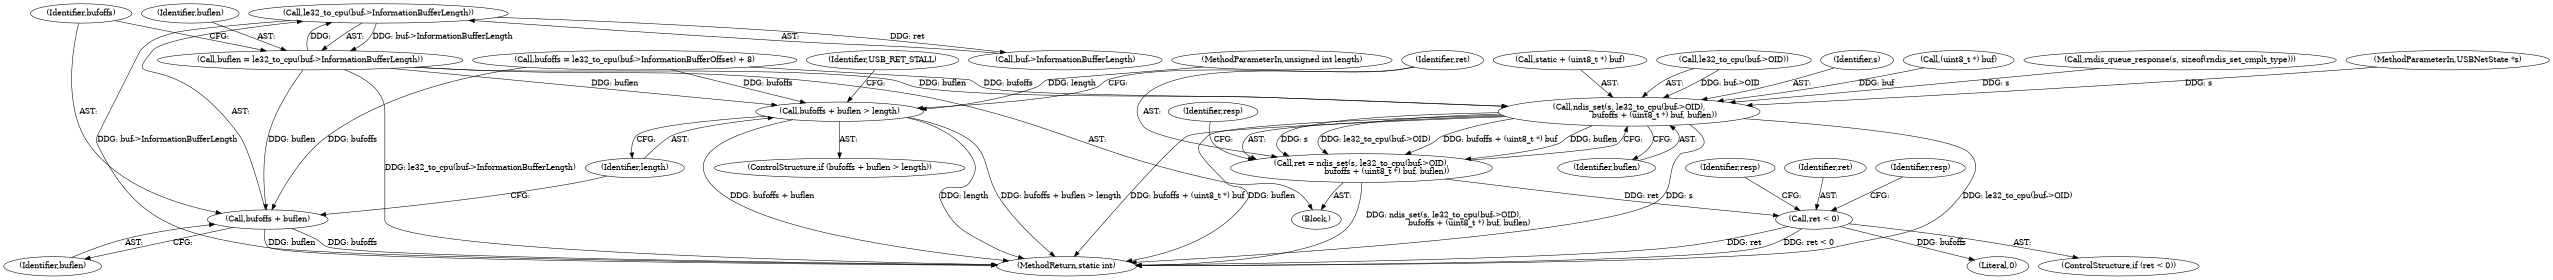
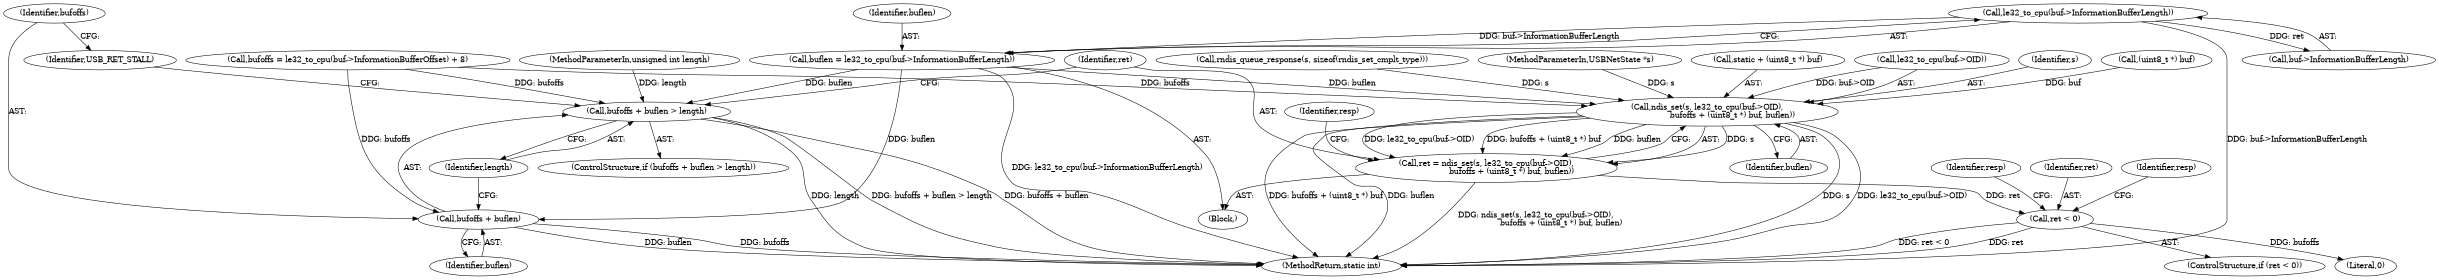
edge "(Identifier,bufoffs)" -> "(Call,buflen = le32_to_cpu(buf->InformationBufferLength))": now "(Identifier,bufoffs)" -> "(Identifier,USB_RET_STALL)"
edge "(Call,buflen = le32_to_cpu(buf->InformationBufferLength))" -> "(Call,le32_to_cpu(buf->InformationBufferLength))": label "DDG: " -> "CFG: "
edge "(Call,bufoffs + buflen)" -> "(Call,le32_to_cpu(buf->InformationBufferLength))": now "(Call,bufoffs + buflen)" -> "(Call,bufoffs + buflen > length)"
